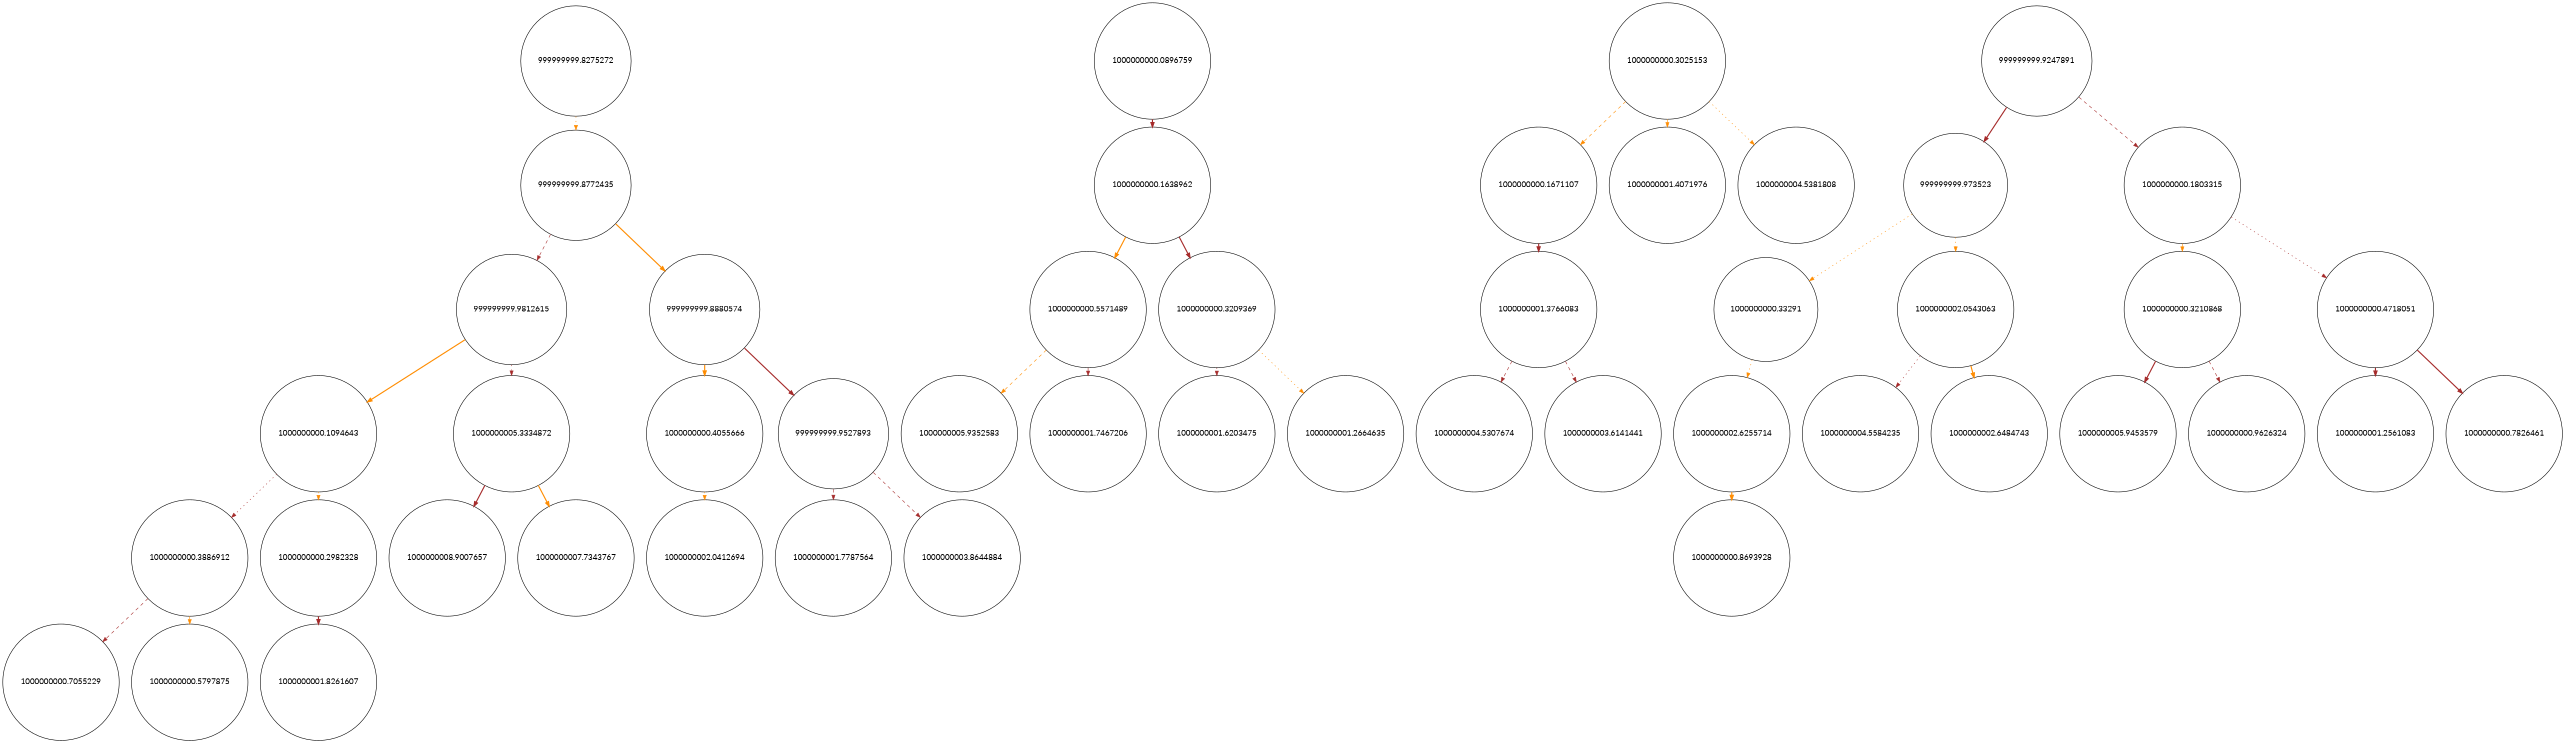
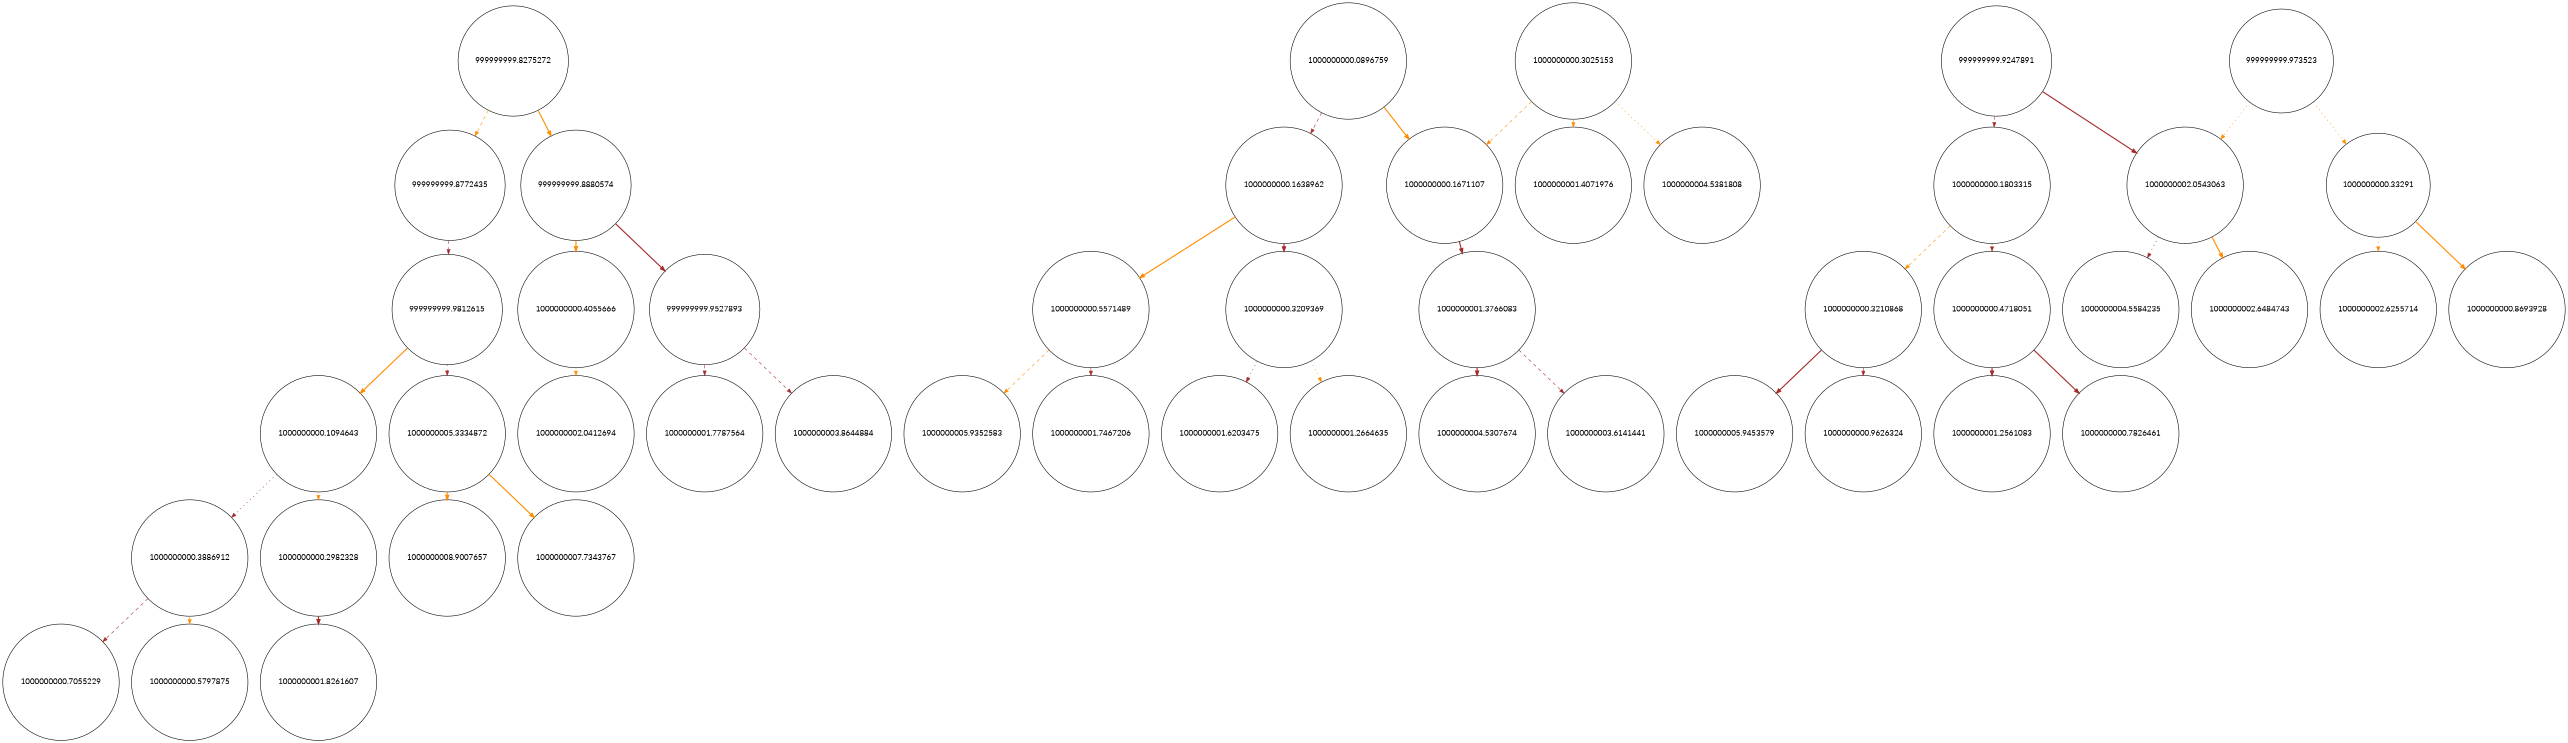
edge "999999999.8275272" -> "999999999.8772435": style dotted -> dashed
edge "1000000000.0896759" -> "1000000000.1638962": style bold -> dashed
edge "1000000000.0896759" -> "1000000000.1671107": added
edge "999999999.9247891" -> "999999999.973523": now "999999999.9247891" -> "1000000002.0543063"
edge "999999999.8772435" -> "999999999.8880574": now "999999999.8275272" -> "999999999.8880574"
edge "1000000001.3766083" -> "1000000004.5307674": style dashed -> bold
edge "1000000005.3334872" -> "1000000008.9007657": color brown -> darkorange
edge "1000000002.6255714" -> "1000000000.8693928": now "1000000000.33291" -> "1000000000.8693928"
